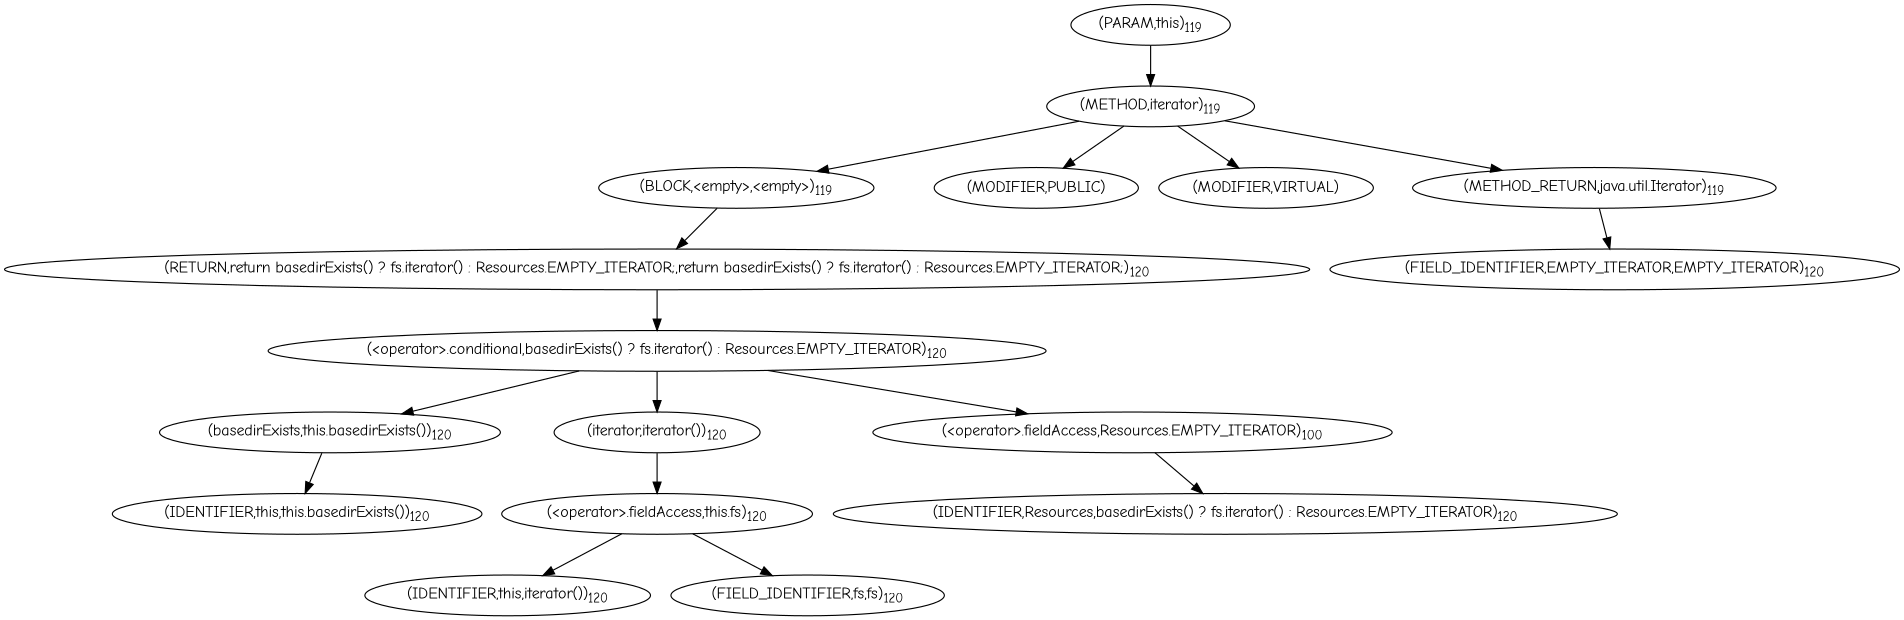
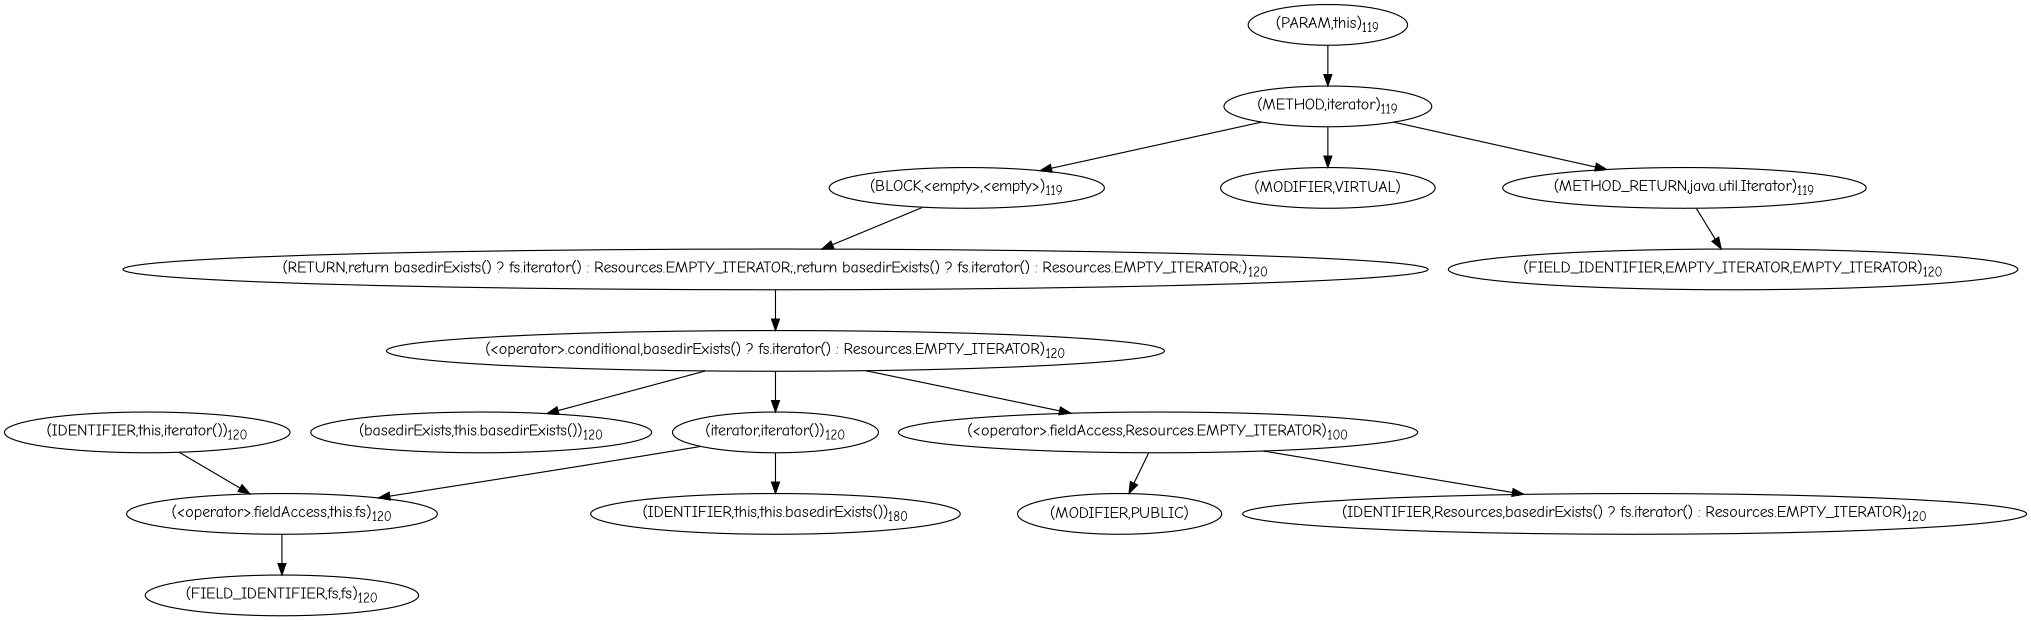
edge "(METHOD,iterator)" -> "(MODIFIER,PUBLIC)": now "(<operator>.fieldAccess,Resources.EMPTY_ITERATOR)" -> "(MODIFIER,PUBLIC)"
edge "(basedirExists,this.basedirExists())" -> "(IDENTIFIER,this,this.basedirExists())": now "(iterator,iterator())" -> "(IDENTIFIER,this,this.basedirExists())"
node "(IDENTIFIER,this,this.basedirExists())": text "120" -> "180"
edge "(<operator>.fieldAccess,this.fs)" -> "(IDENTIFIER,this,iterator())": reversed
